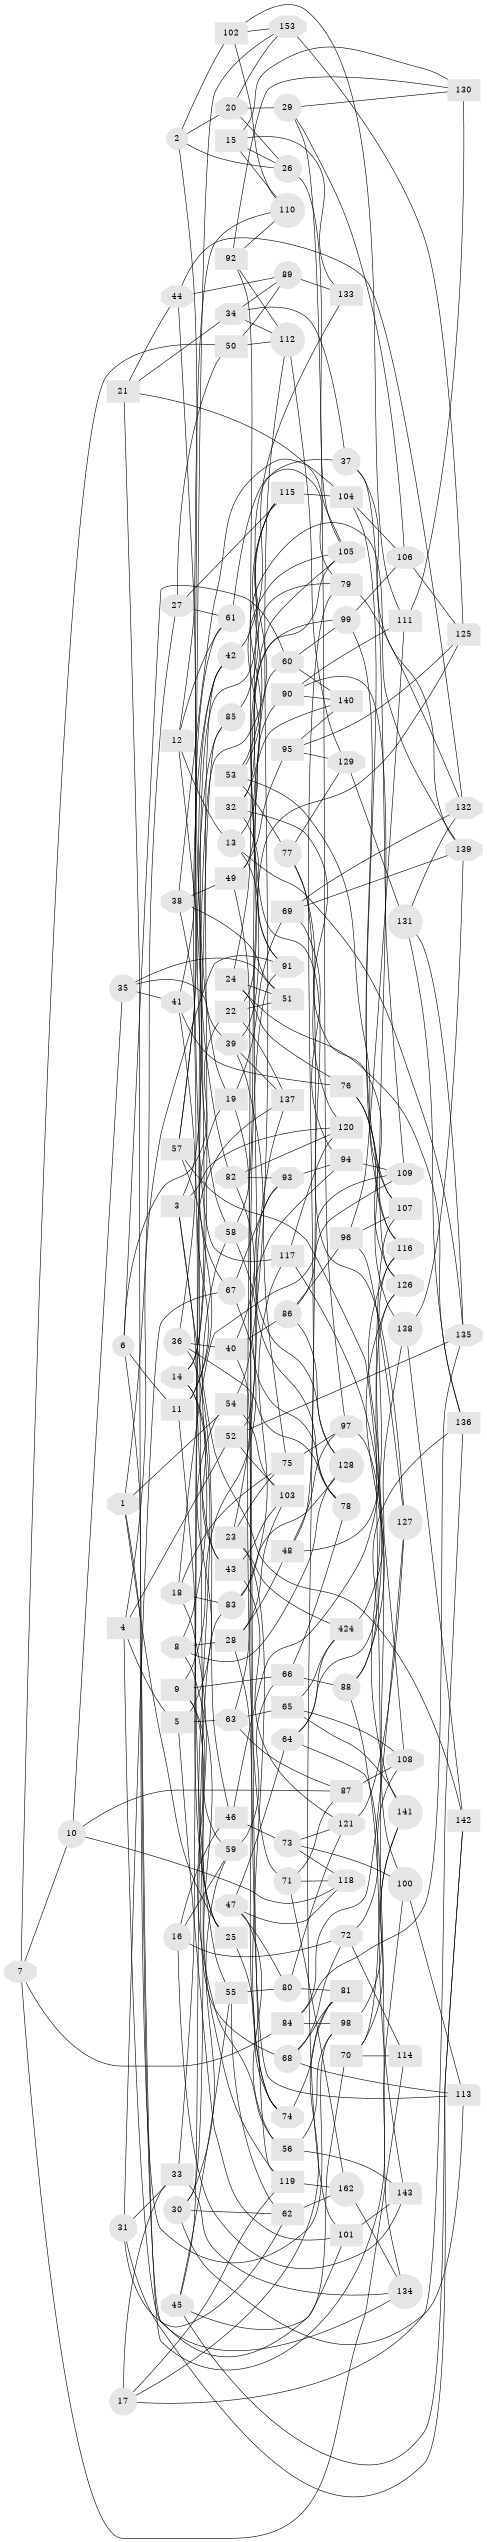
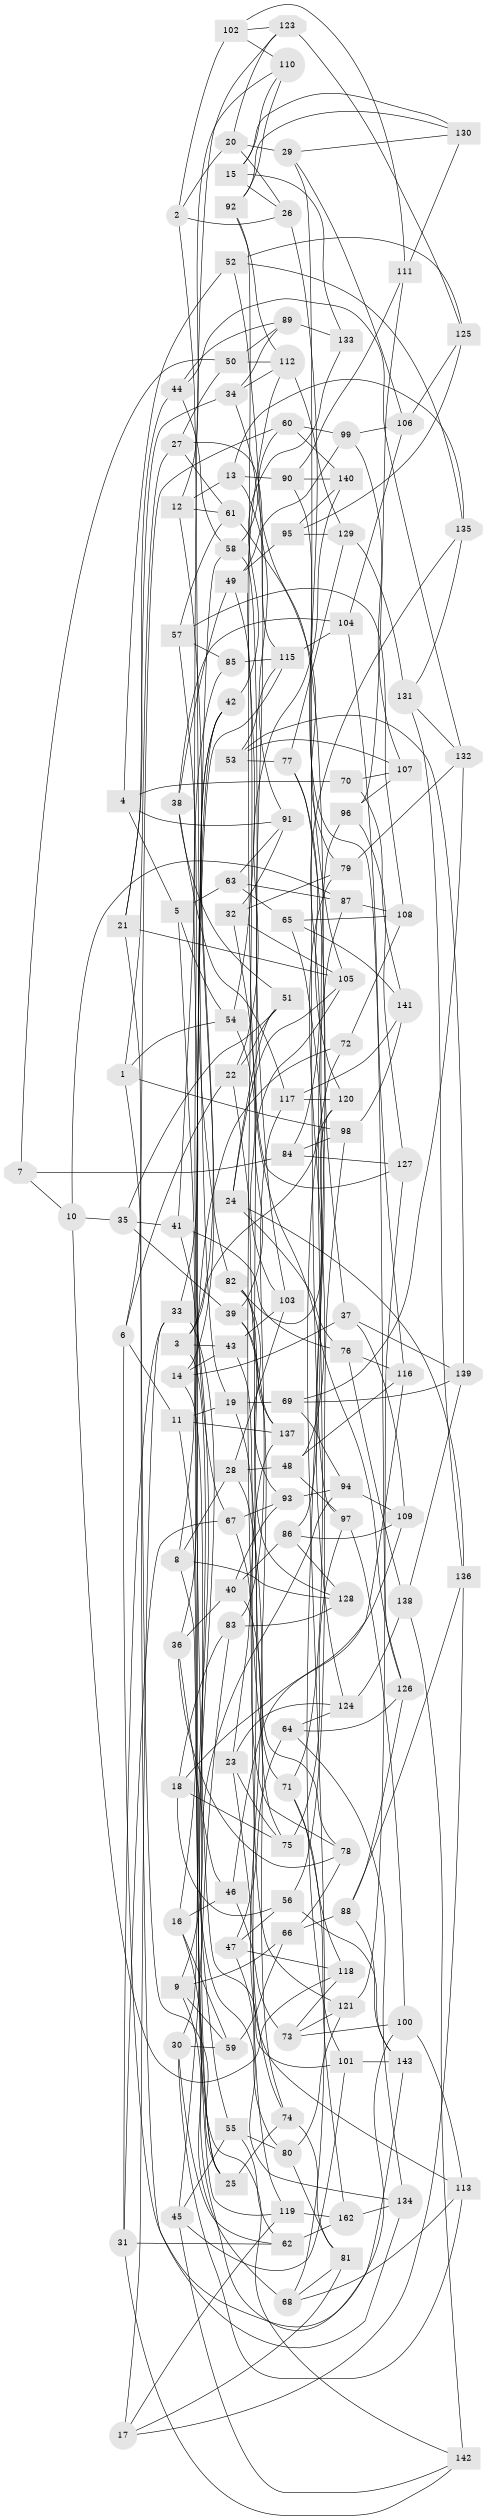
node "153": label "153" -> "123"
node "424": label "424" -> "124"
node "114": removed
